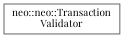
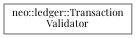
node "neo::neo::Transaction Validator": label "neo::neo::Transaction Validator" -> "neo::ledger::Transaction Validator"
